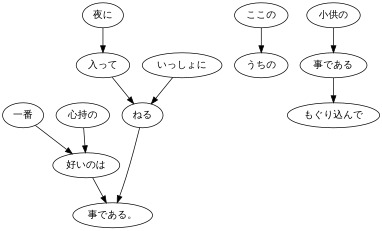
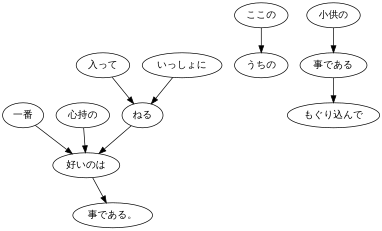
node "夜に": removed
edge "ねる" -> "事である。": now "ねる" -> "好いのは"
